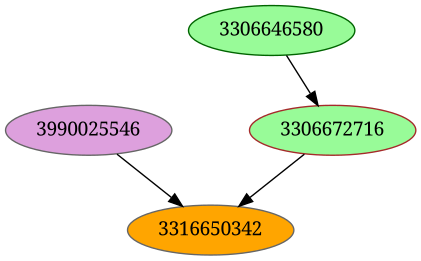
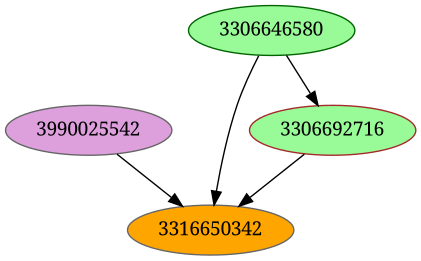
edge "3306646580" -> "3316650342": added
node "3990025546": label "3990025546" -> "3990025542"
node "3306672716": label "3306672716" -> "3306692716"
